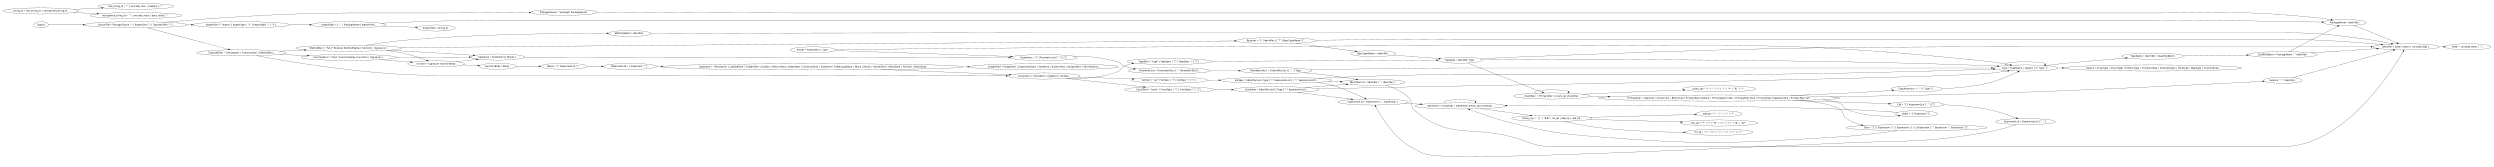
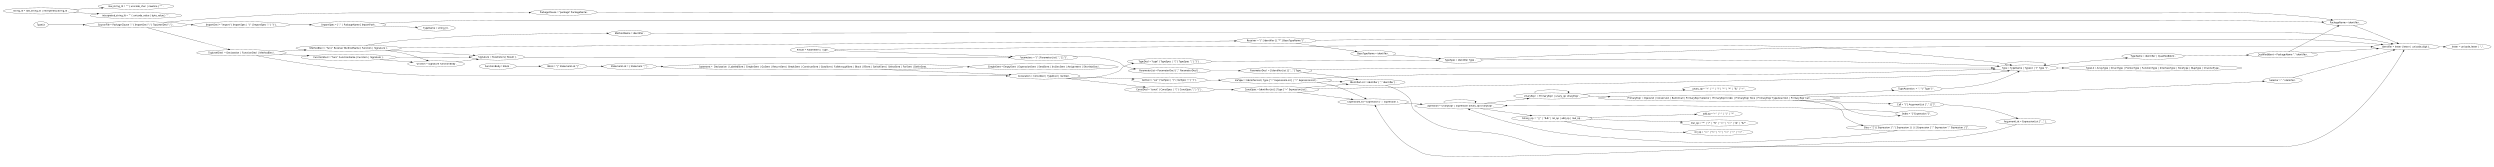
node "ImportPath = string_lit .": label "ImportPath = string_lit ." -> "TypeName = string_lit ."
edge "Function = Signature FunctionBody ." -> "FunctionBody = Block .": removed
edge "TypeSpec = identifier Type ." -> "UnaryExpr  = PrimaryExpr | unary_op UnaryExpr .": now "Expression = UnaryExpr | Expression binary_op UnaryExpr ." -> "UnaryExpr  = PrimaryExpr | unary_op UnaryExpr ."
